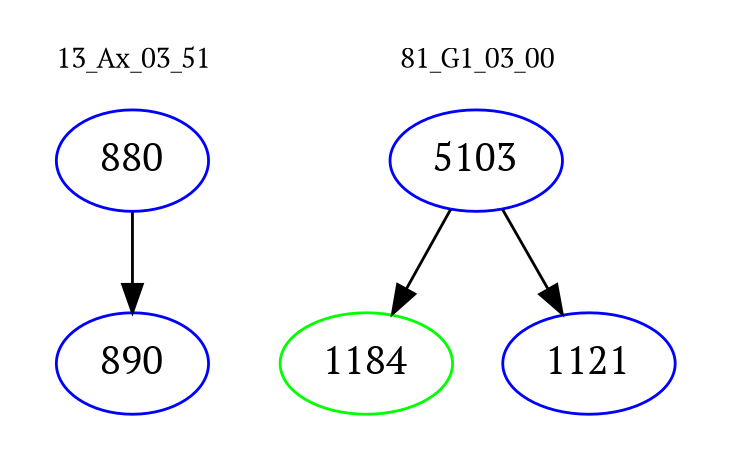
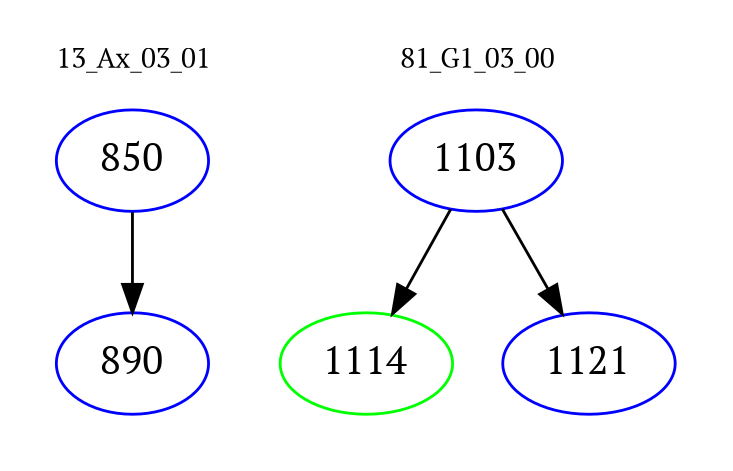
cluster "13_Ax_03_51": label "13_Ax_03_51" -> "13_Ax_03_01"
node "880": label "880" -> "850"
node "5103": label "5103" -> "1103"
node "1184": label "1184" -> "1114"
